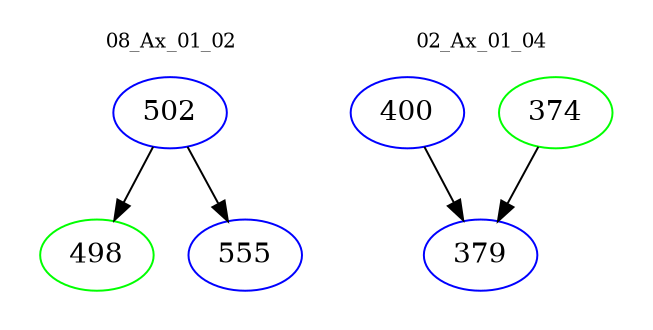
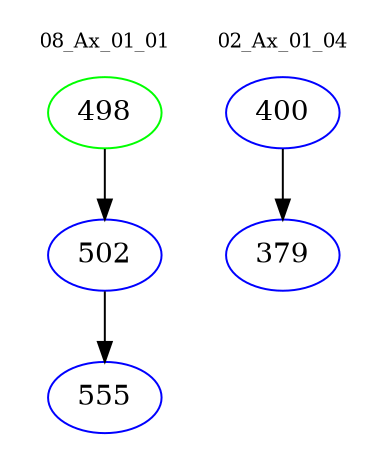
cluster "08_Ax_01_02": label "08_Ax_01_02" -> "08_Ax_01_01"
node "374": removed
edge "502" -> "498": reversed
